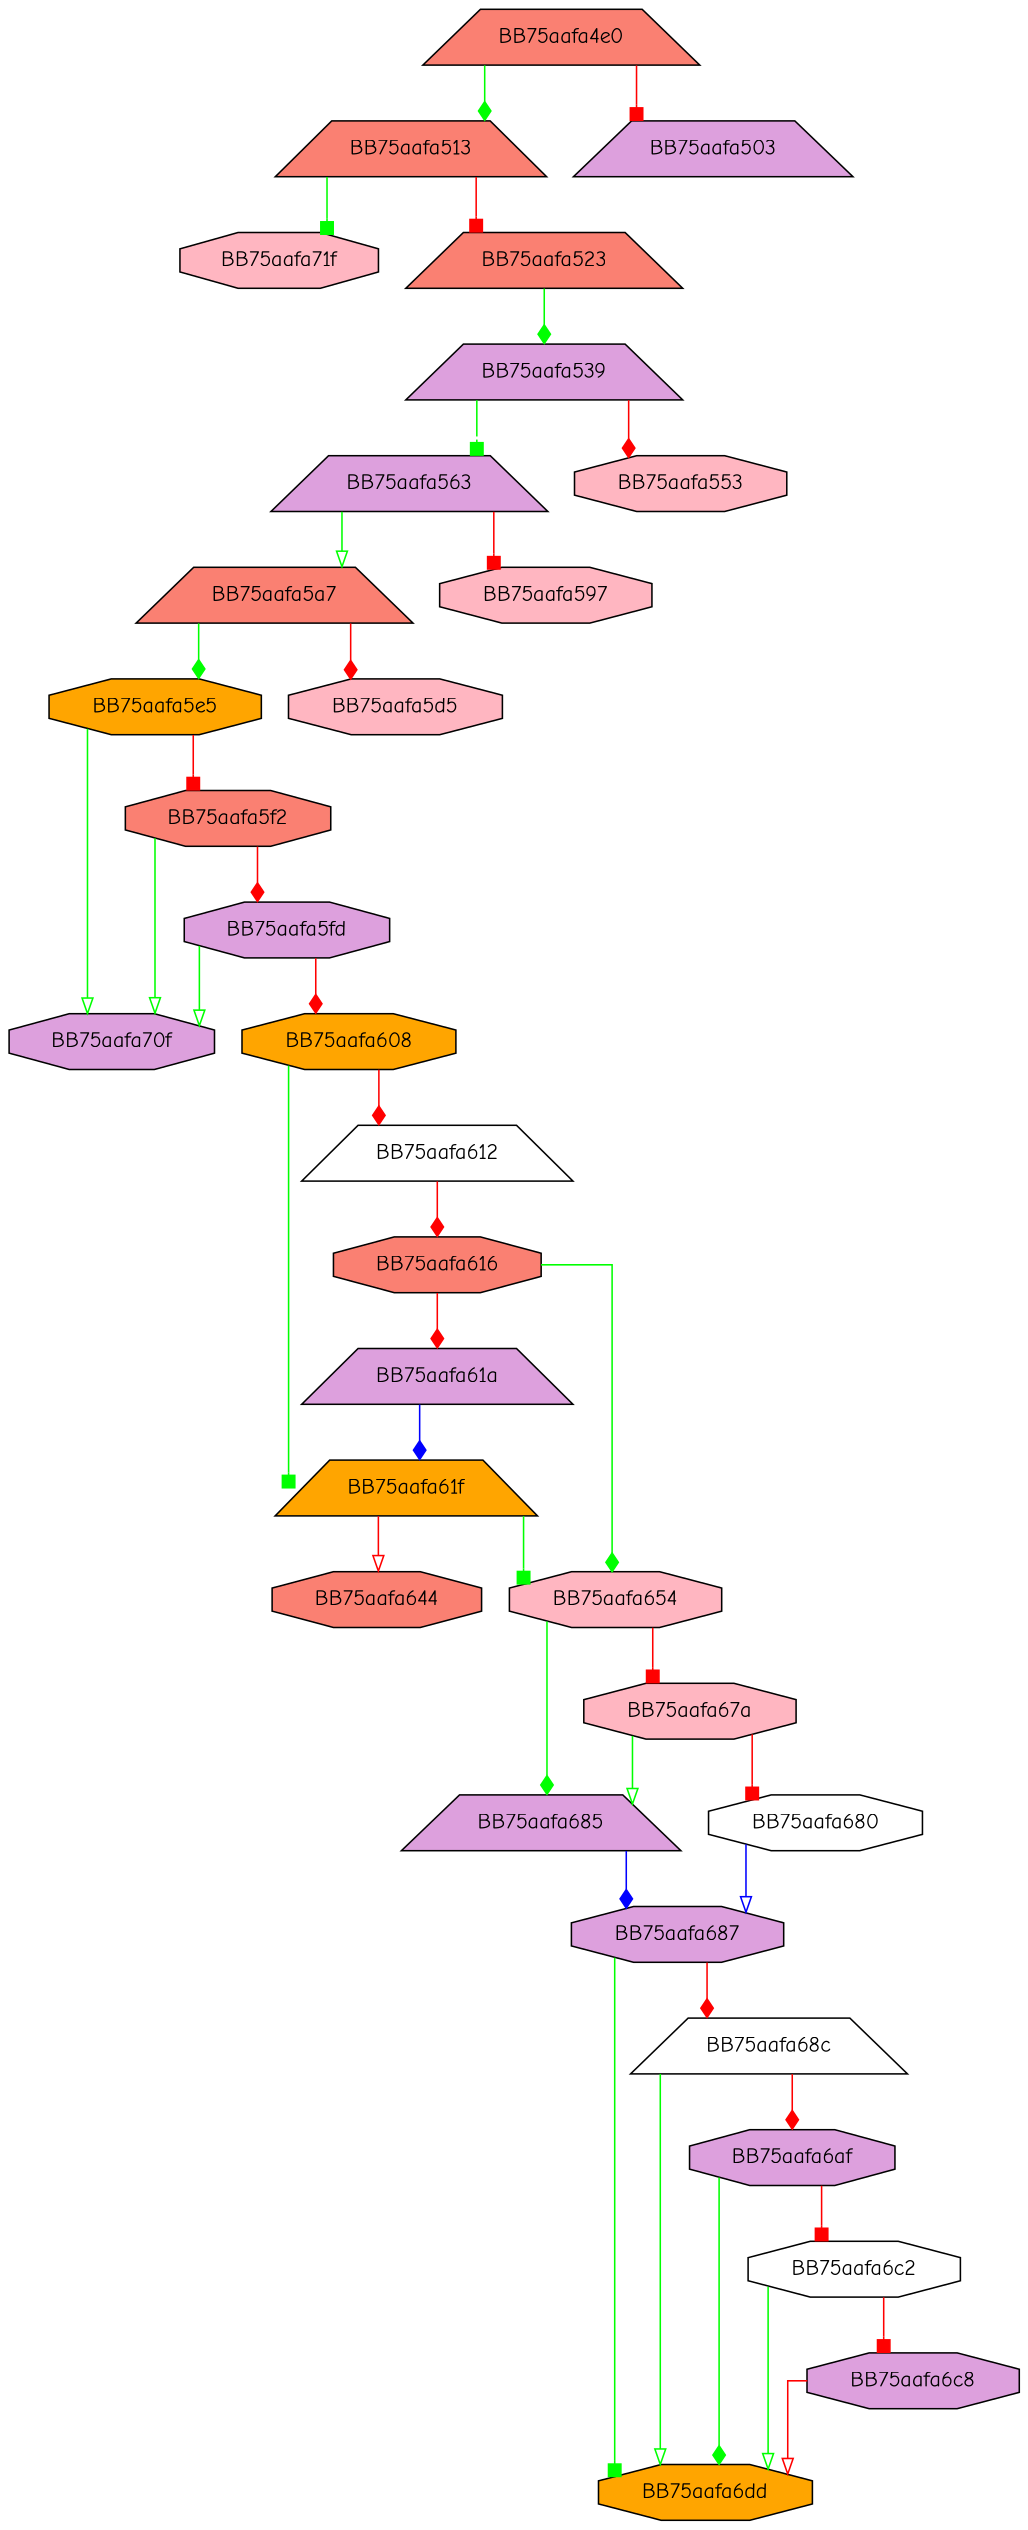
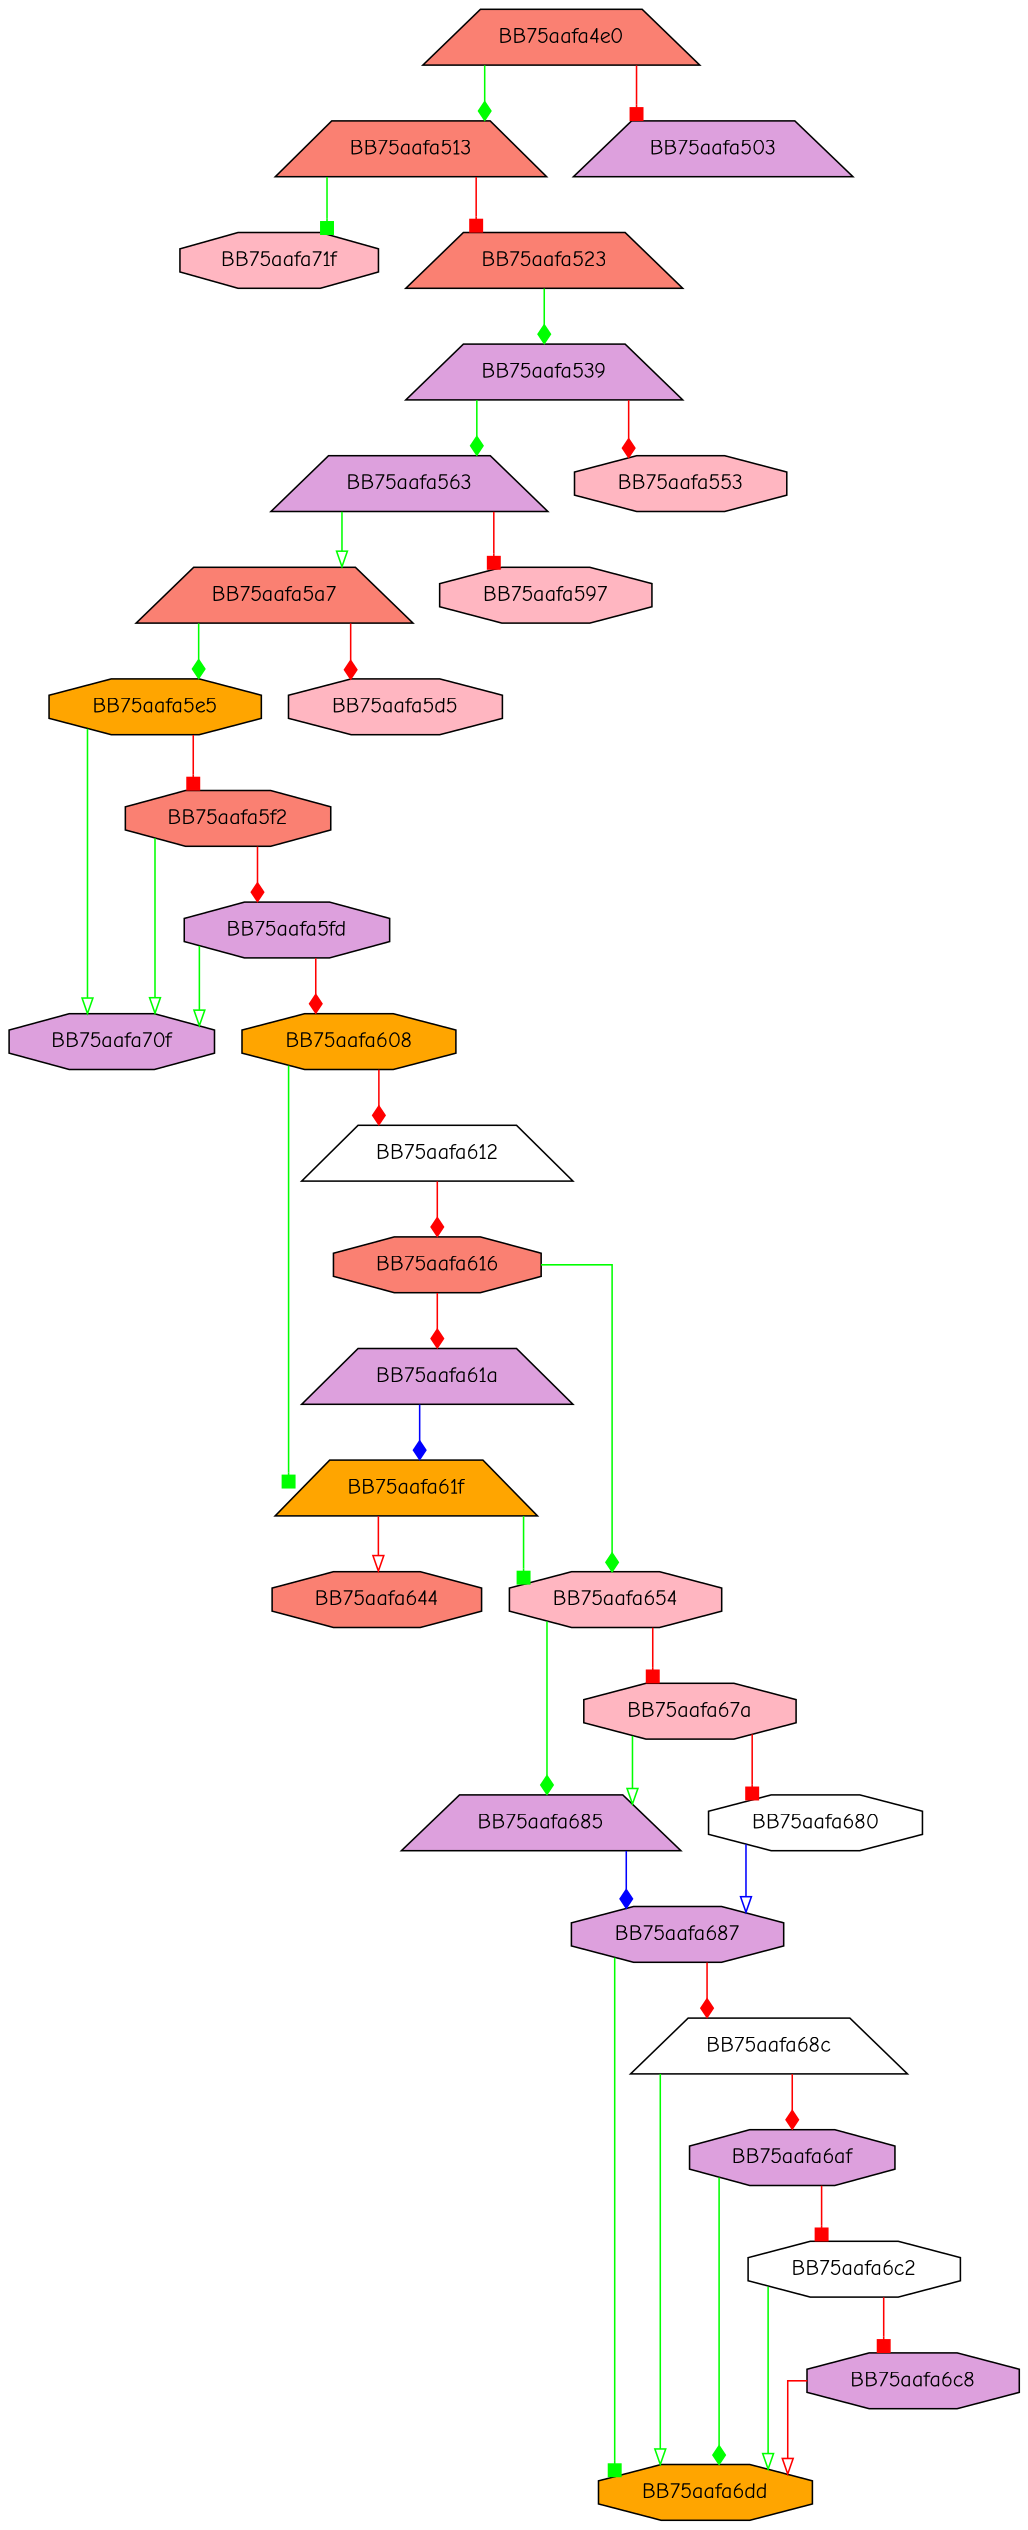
edge "BB75aafa539" -> "BB75aafa563": arrowhead box -> diamond
